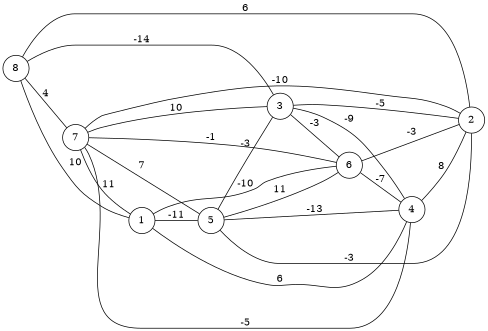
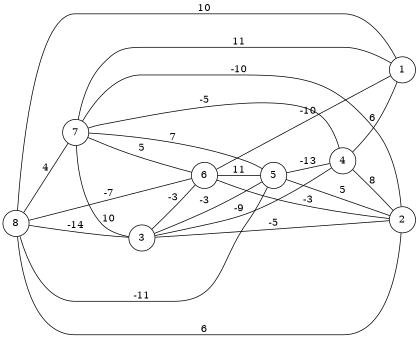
edge "7" -- "6": label "-1" -> "5"
edge "6" -- "4": now "6" -- "8"
edge "1" -- "5": now "8" -- "5"
edge "2" -- "5": label "-3" -> "5"
